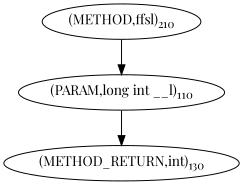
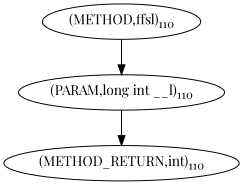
node "(METHOD,ffsl)": text "210" -> "110"
node "(METHOD_RETURN,int)": text "130" -> "110"
